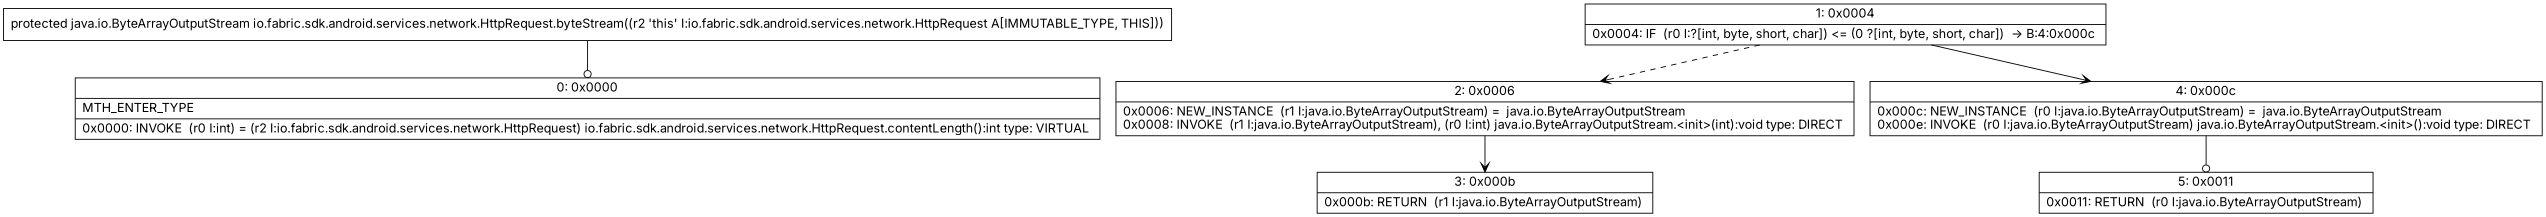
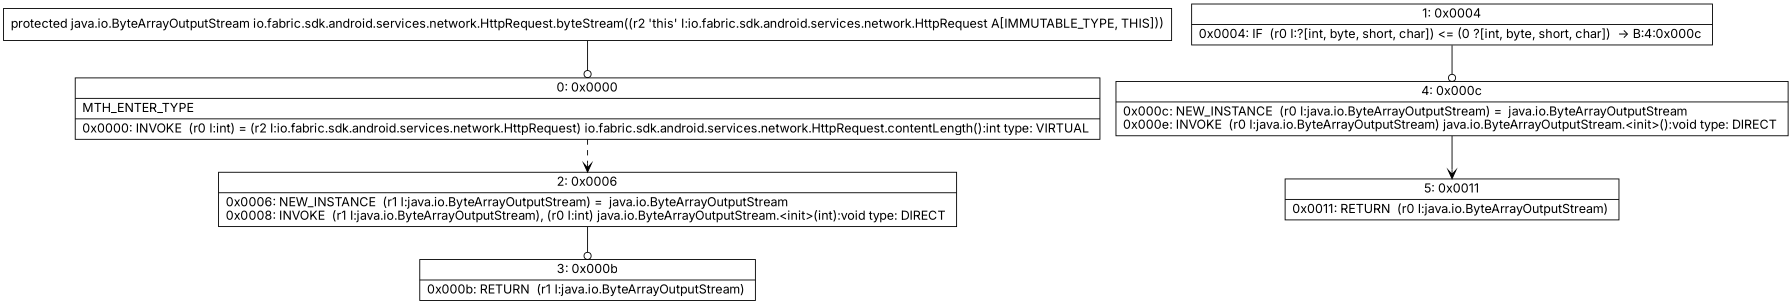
edge "1: 0x0004" -> "2: 0x0006": now "0: 0x0000" -> "2: 0x0006"
edge "1: 0x0004" -> "4: 0x000c": arrowhead vee -> odot
edge "2: 0x0006" -> "3: 0x000b": arrowhead vee -> odot
edge "4: 0x000c" -> "5: 0x0011": arrowhead odot -> vee
